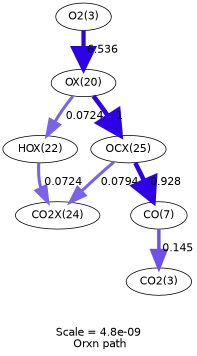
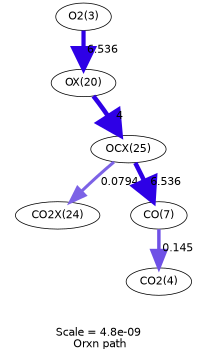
edge "OX(20)" -> "OCX(25)": label " 1" -> " 4"
node "HOX(22)": removed
edge "OCX(25)" -> "CO(7)": label " 0.928" -> " 6.536"
node "CO2(3)": label "CO2(3)" -> "CO2(4)"
